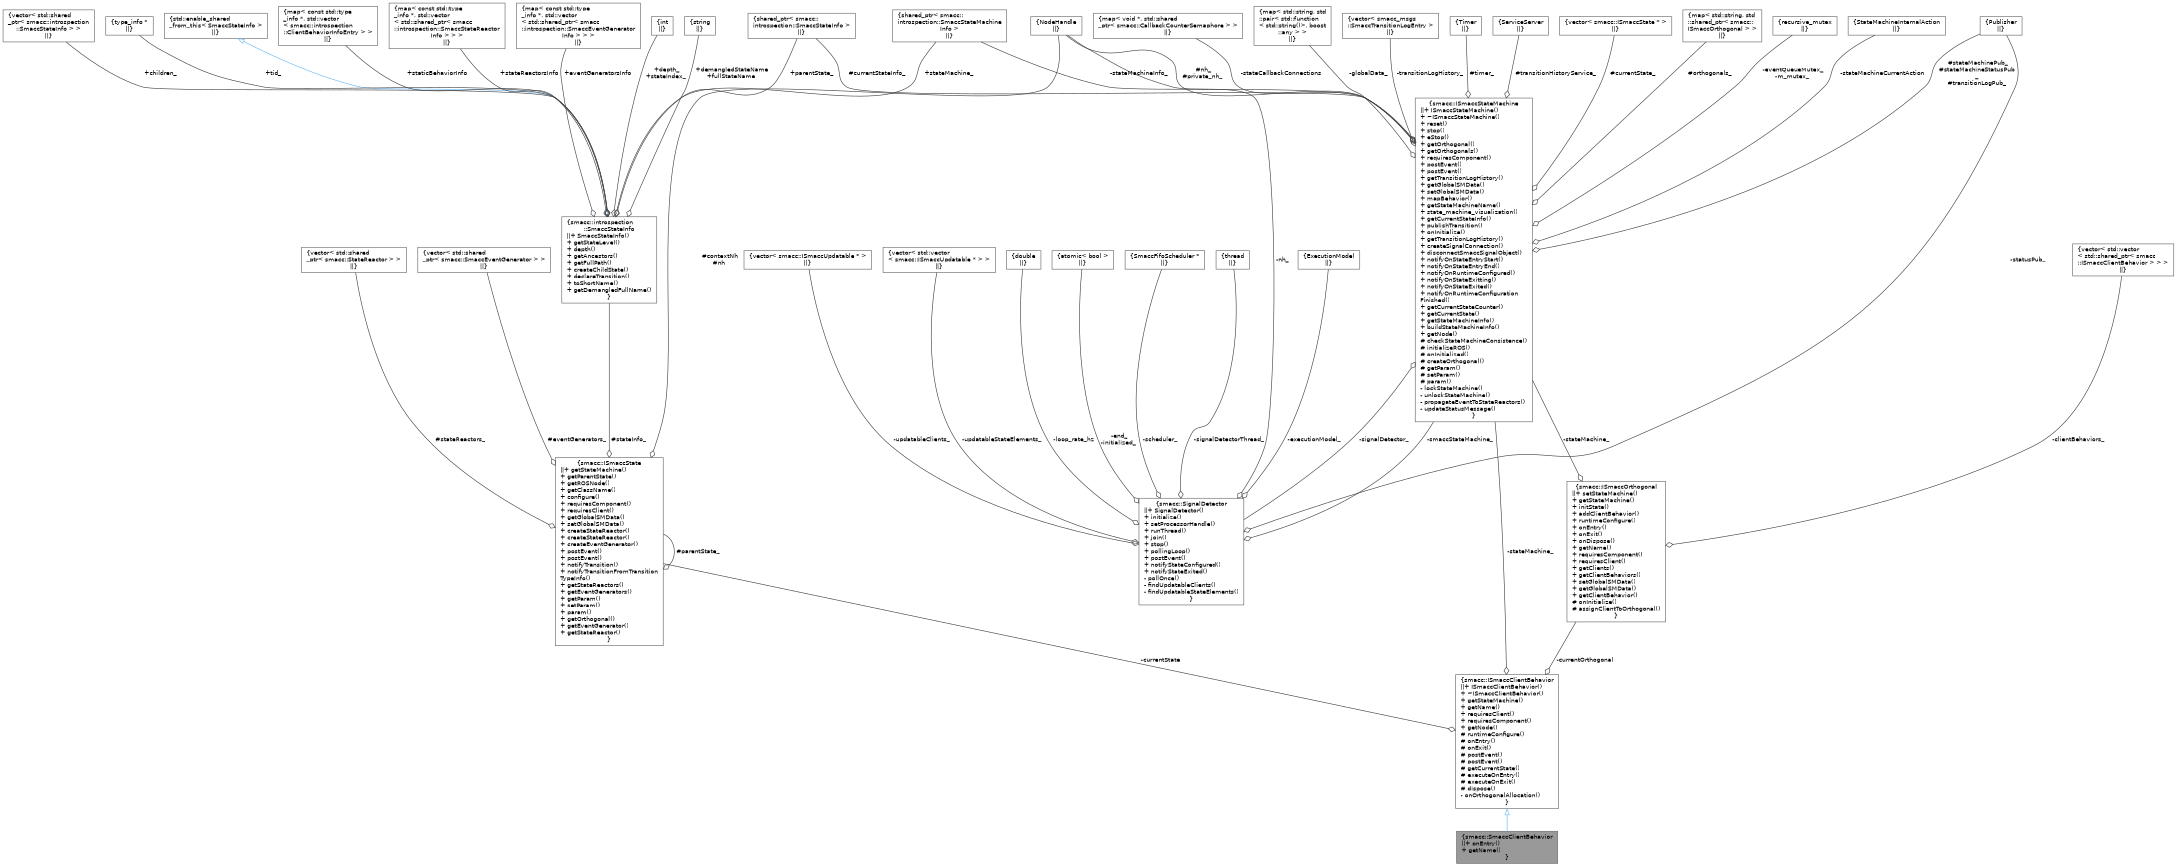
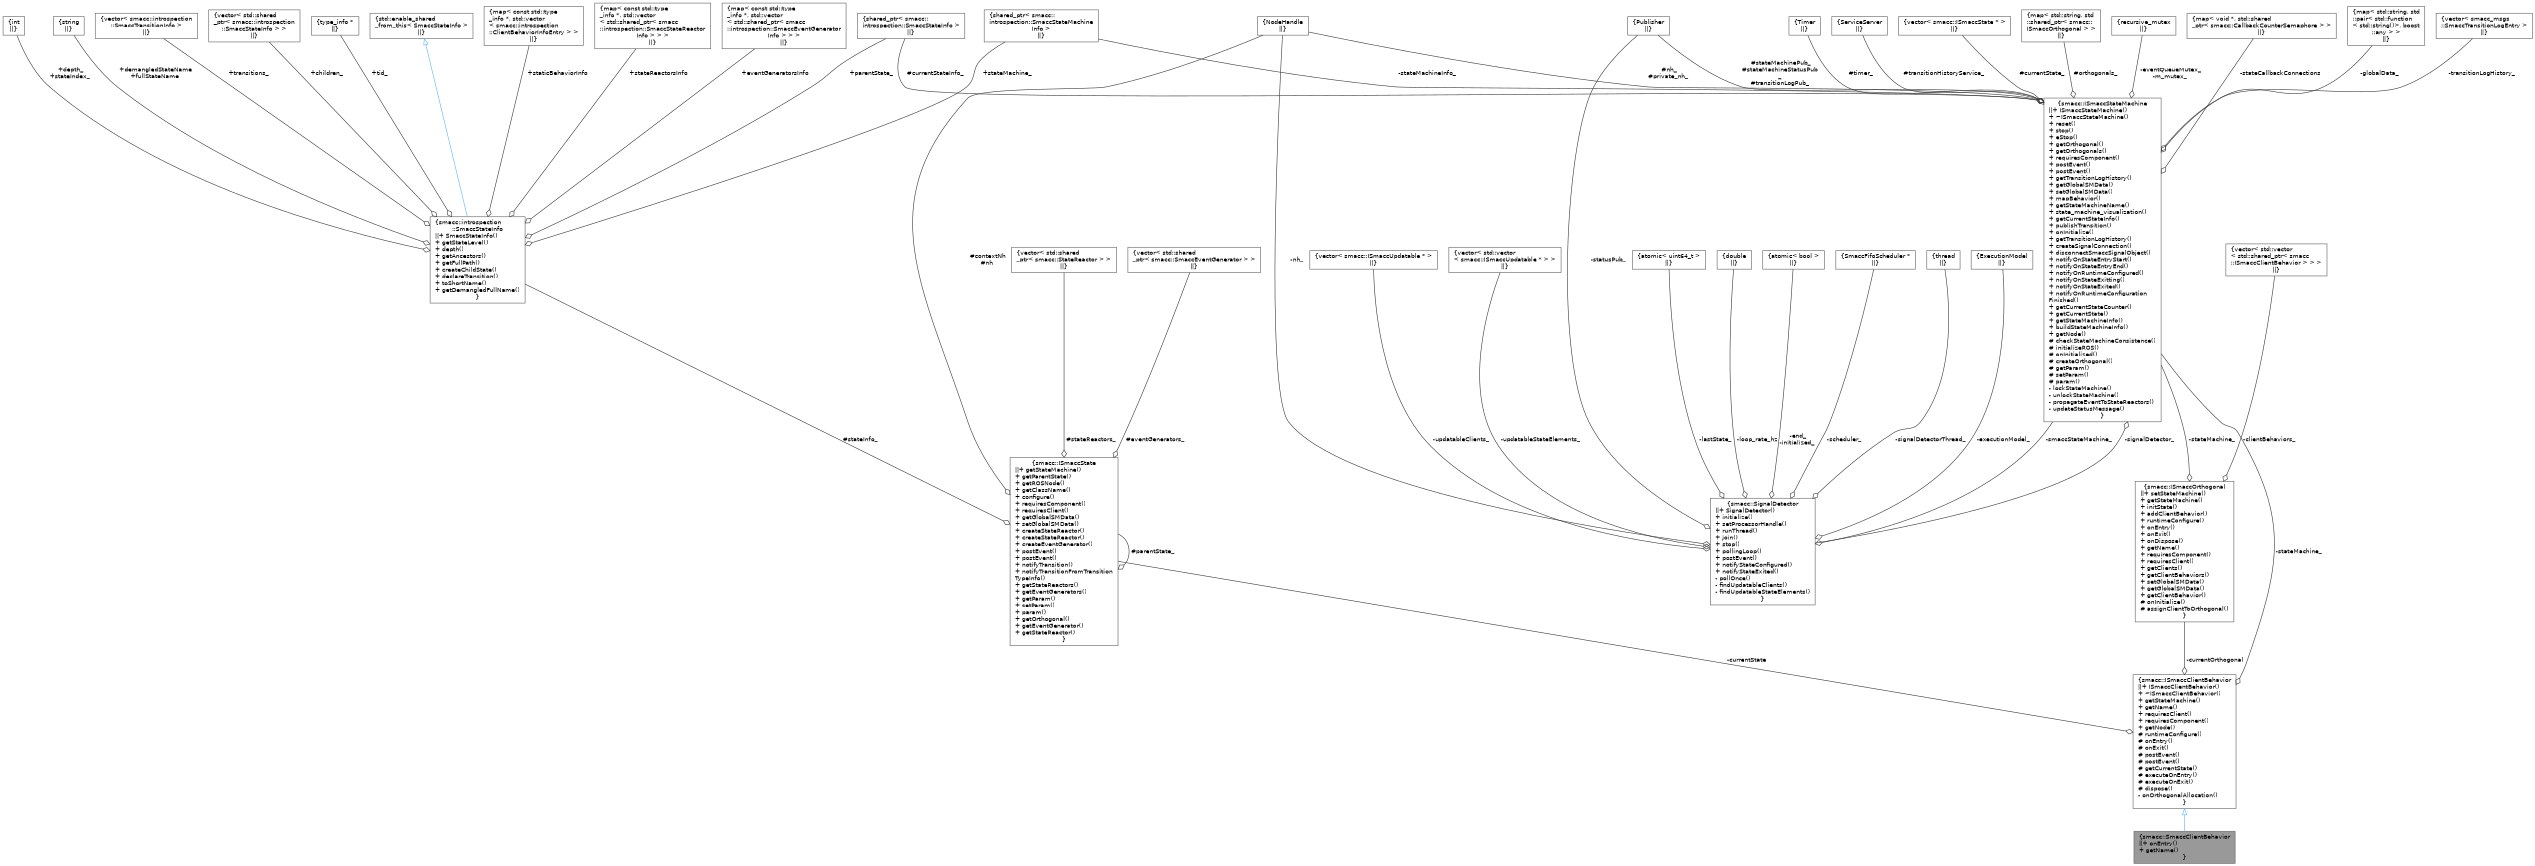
node "{vector< smacc::introspection ::SmaccTransitionInfo > ||}": added
node "{StateMachineInternalAction ||}": removed
node "{atomic< uint64_t > ||}": added
